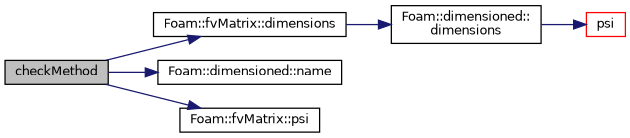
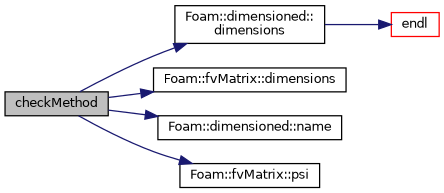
edge "Foam::fvMatrix::dimensions" -> "Foam::dimensioned:: dimensions": now "checkMethod" -> "Foam::dimensioned:: dimensions"
node "psi": label "psi" -> "endl"
